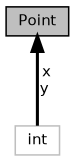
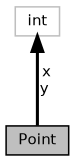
edge "int" -> "Point": reversed
